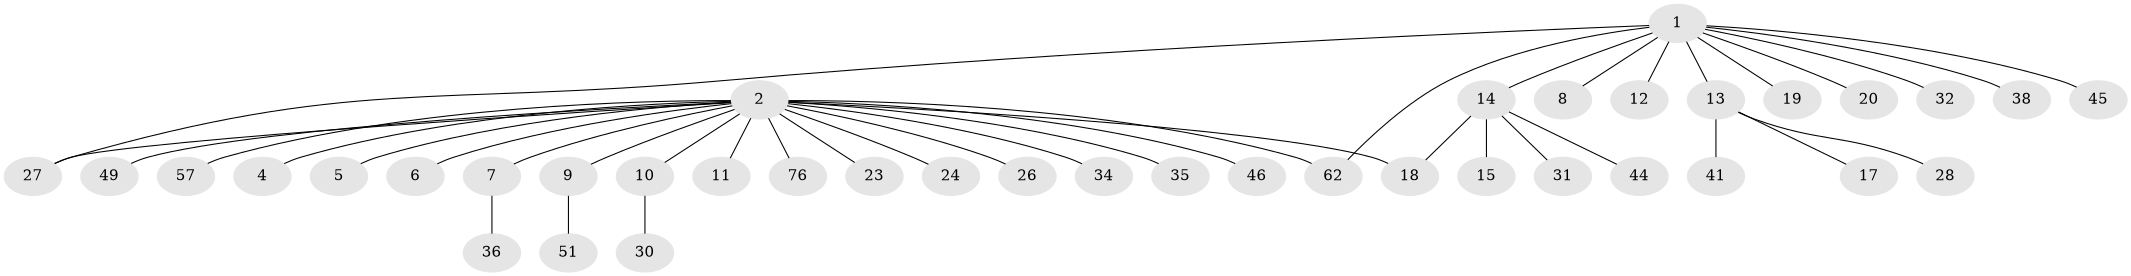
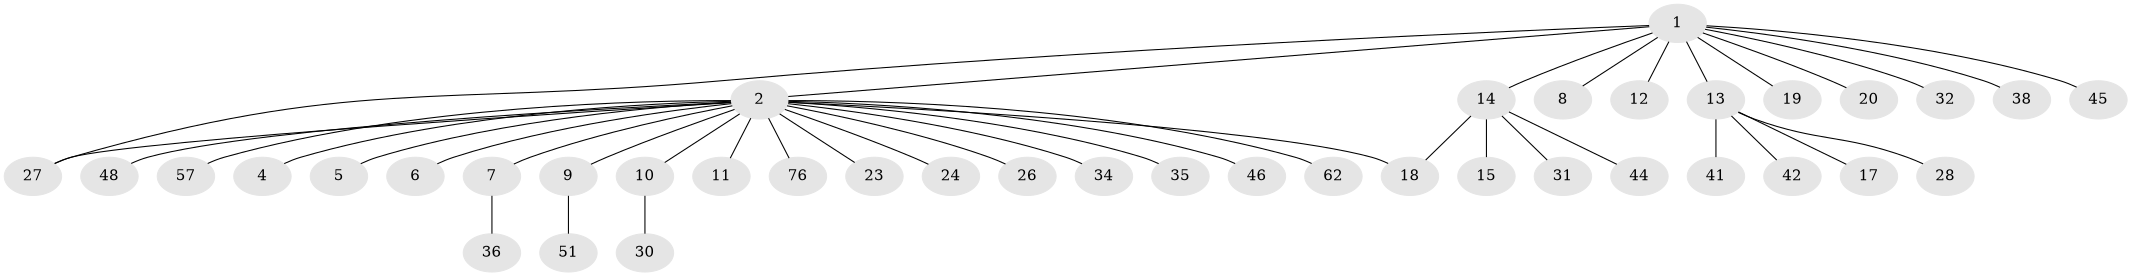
edge "1" -- "62": now "1" -- "2"
node "49": label "49" -> "48"
node "42": added
